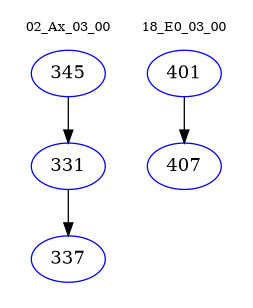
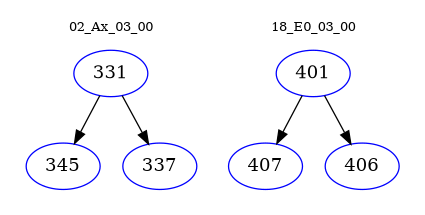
edge "345" -> "331": reversed
node "406": added
